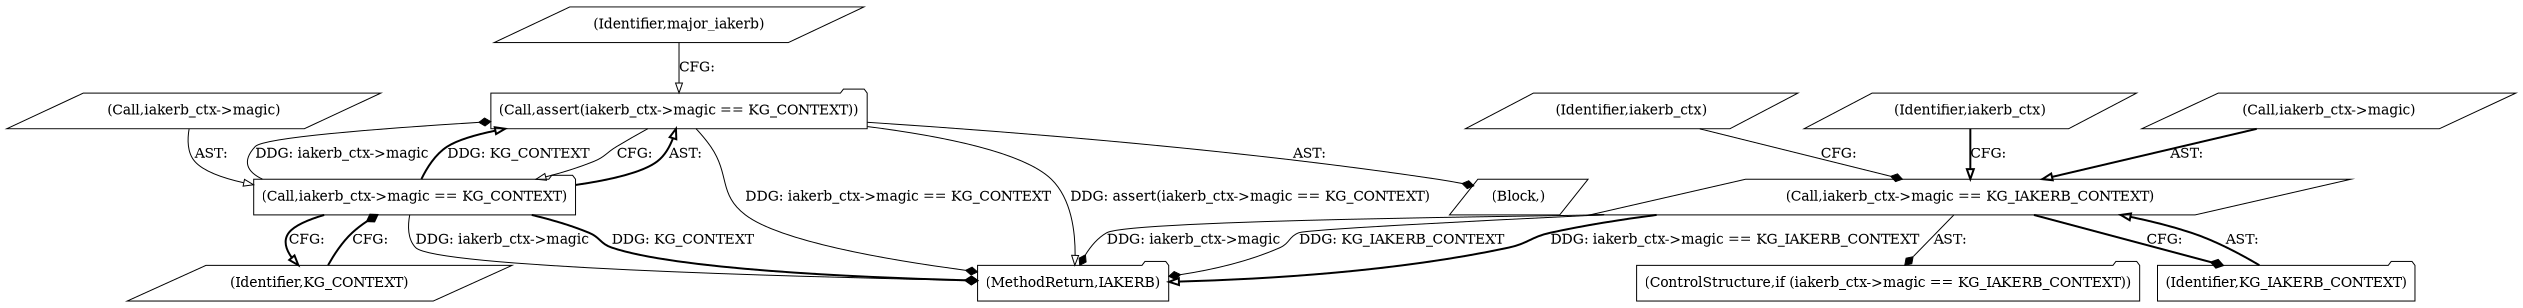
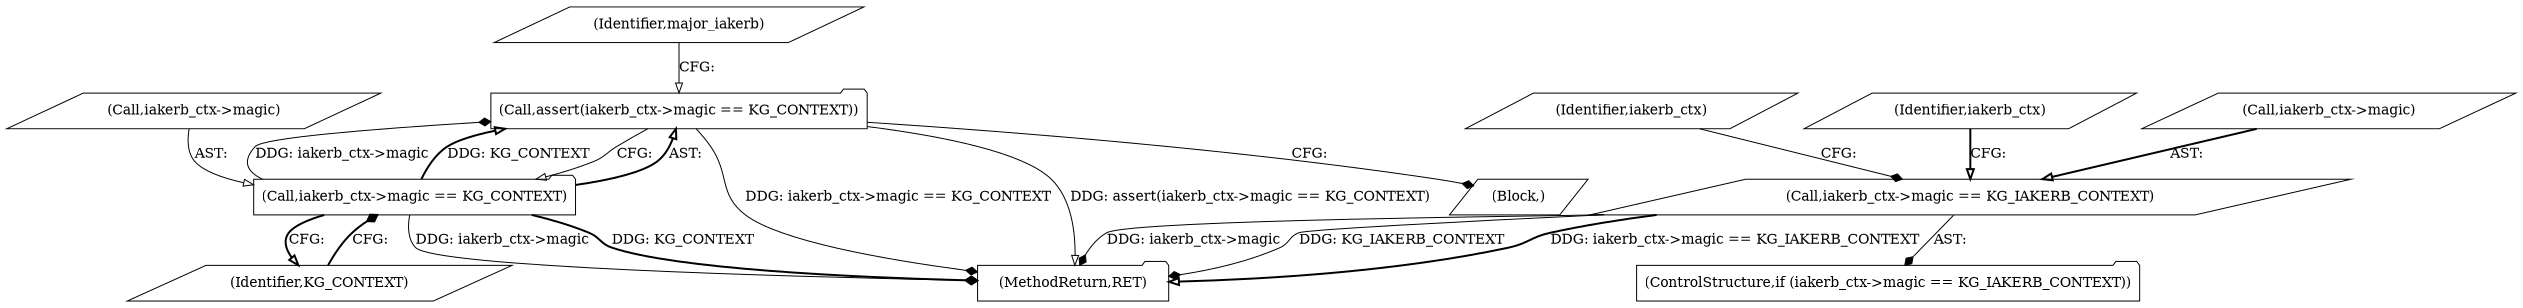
edge "(Call,assert(iakerb_ctx->magic == KG_CONTEXT))" -> "(Block,)": label "AST: " -> "CFG: "
node "(MethodReturn,IAKERB)": label "(MethodReturn,IAKERB)" -> "(MethodReturn,RET)"
node "(Identifier,KG_IAKERB_CONTEXT)": removed
